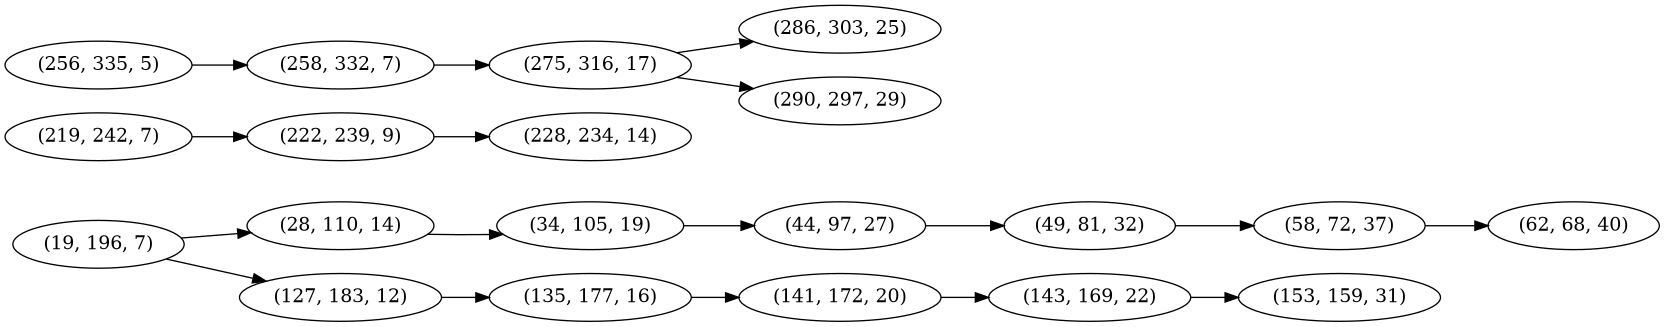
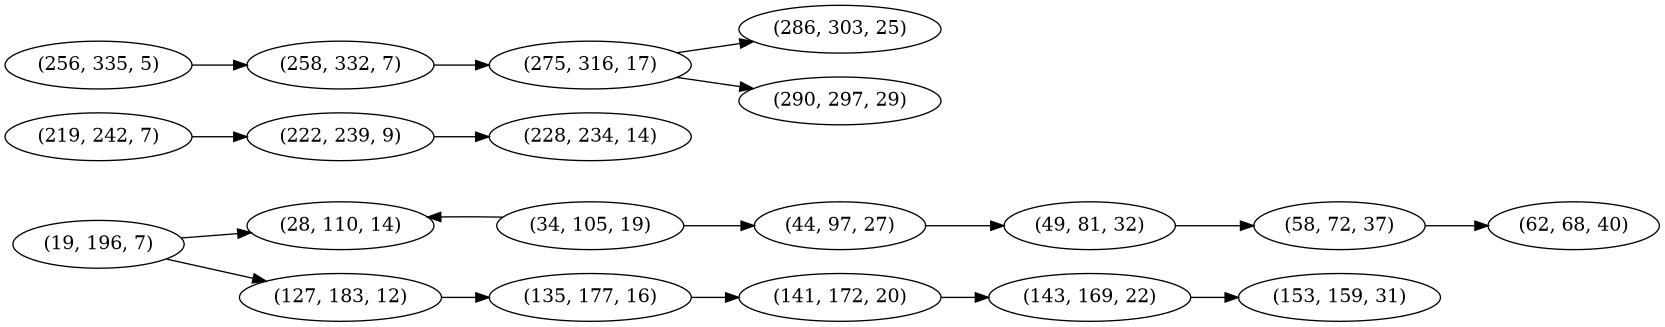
edge "(28, 110, 14)" -> "(34, 105, 19)": reversed
